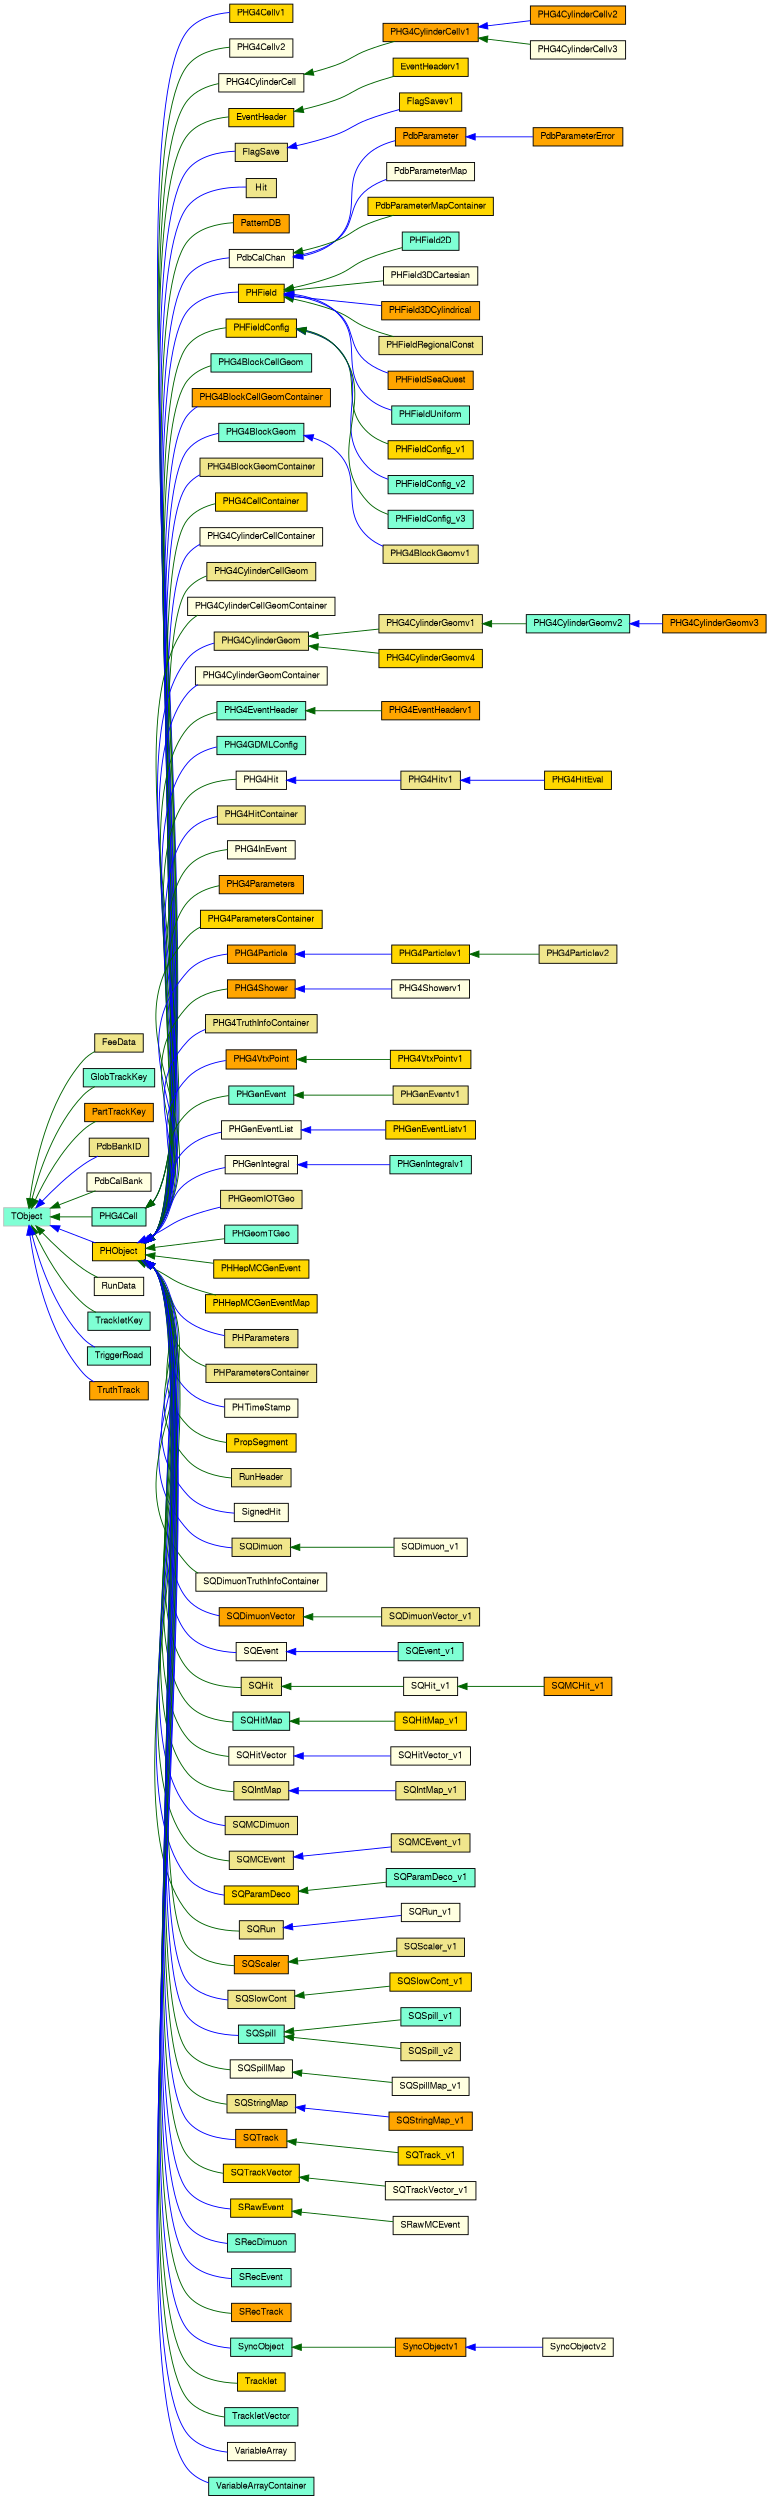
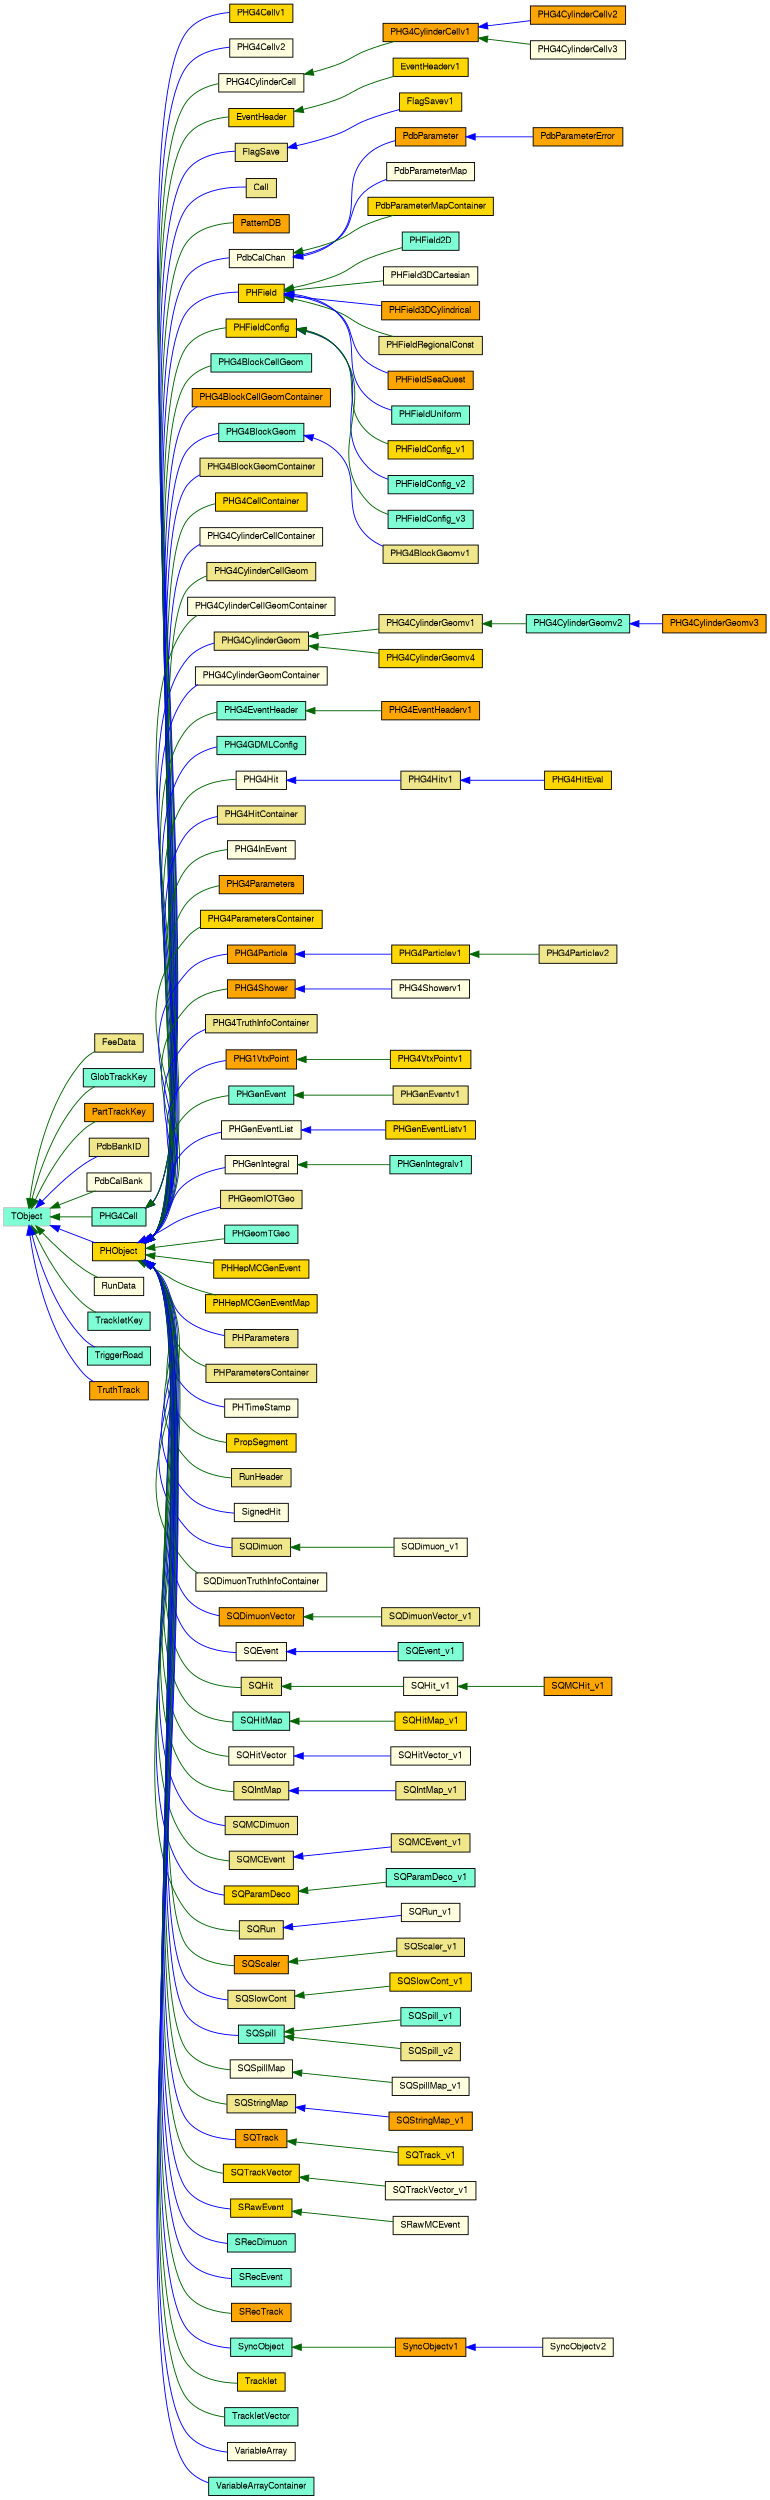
node "Hit": label "Hit" -> "Cell"
edge "PHG4Cellv2" -> "PHG4Cell": color darkgreen -> blue
node "PHG4VtxPoint": label "PHG4VtxPoint" -> "PHG1VtxPoint"
edge "PHGenIntegralv1" -> "PHGenIntegral": color blue -> darkgreen
